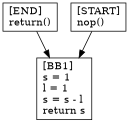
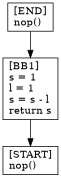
node "[END] return()": label "[END] return()" -> "[END] nop()"
edge "[START] nop()" -> "[BB1] s = 1 l = 1 s = s - l return s": reversed
